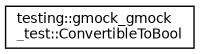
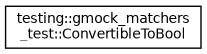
node "testing::gmock_gmock _test::ConvertibleToBool": label "testing::gmock_gmock _test::ConvertibleToBool" -> "testing::gmock_matchers _test::ConvertibleToBool"
